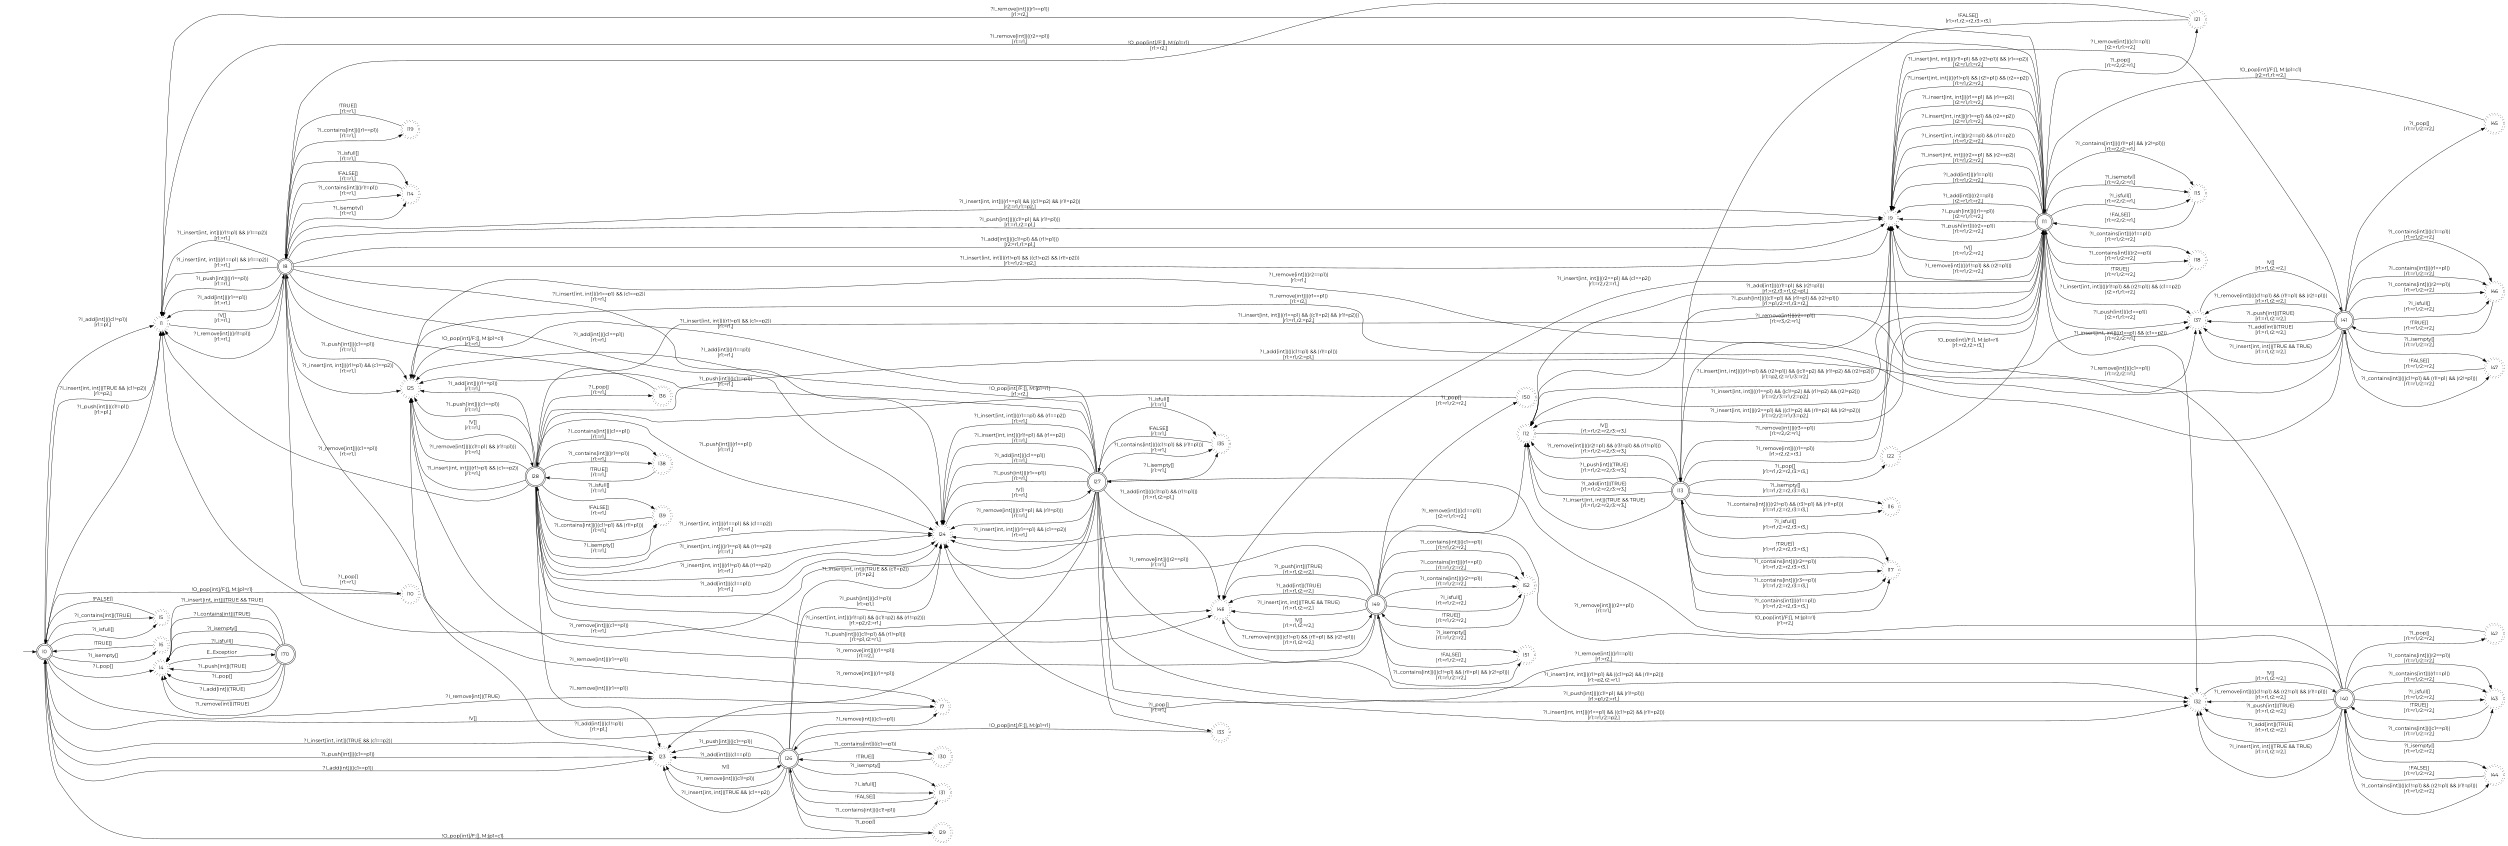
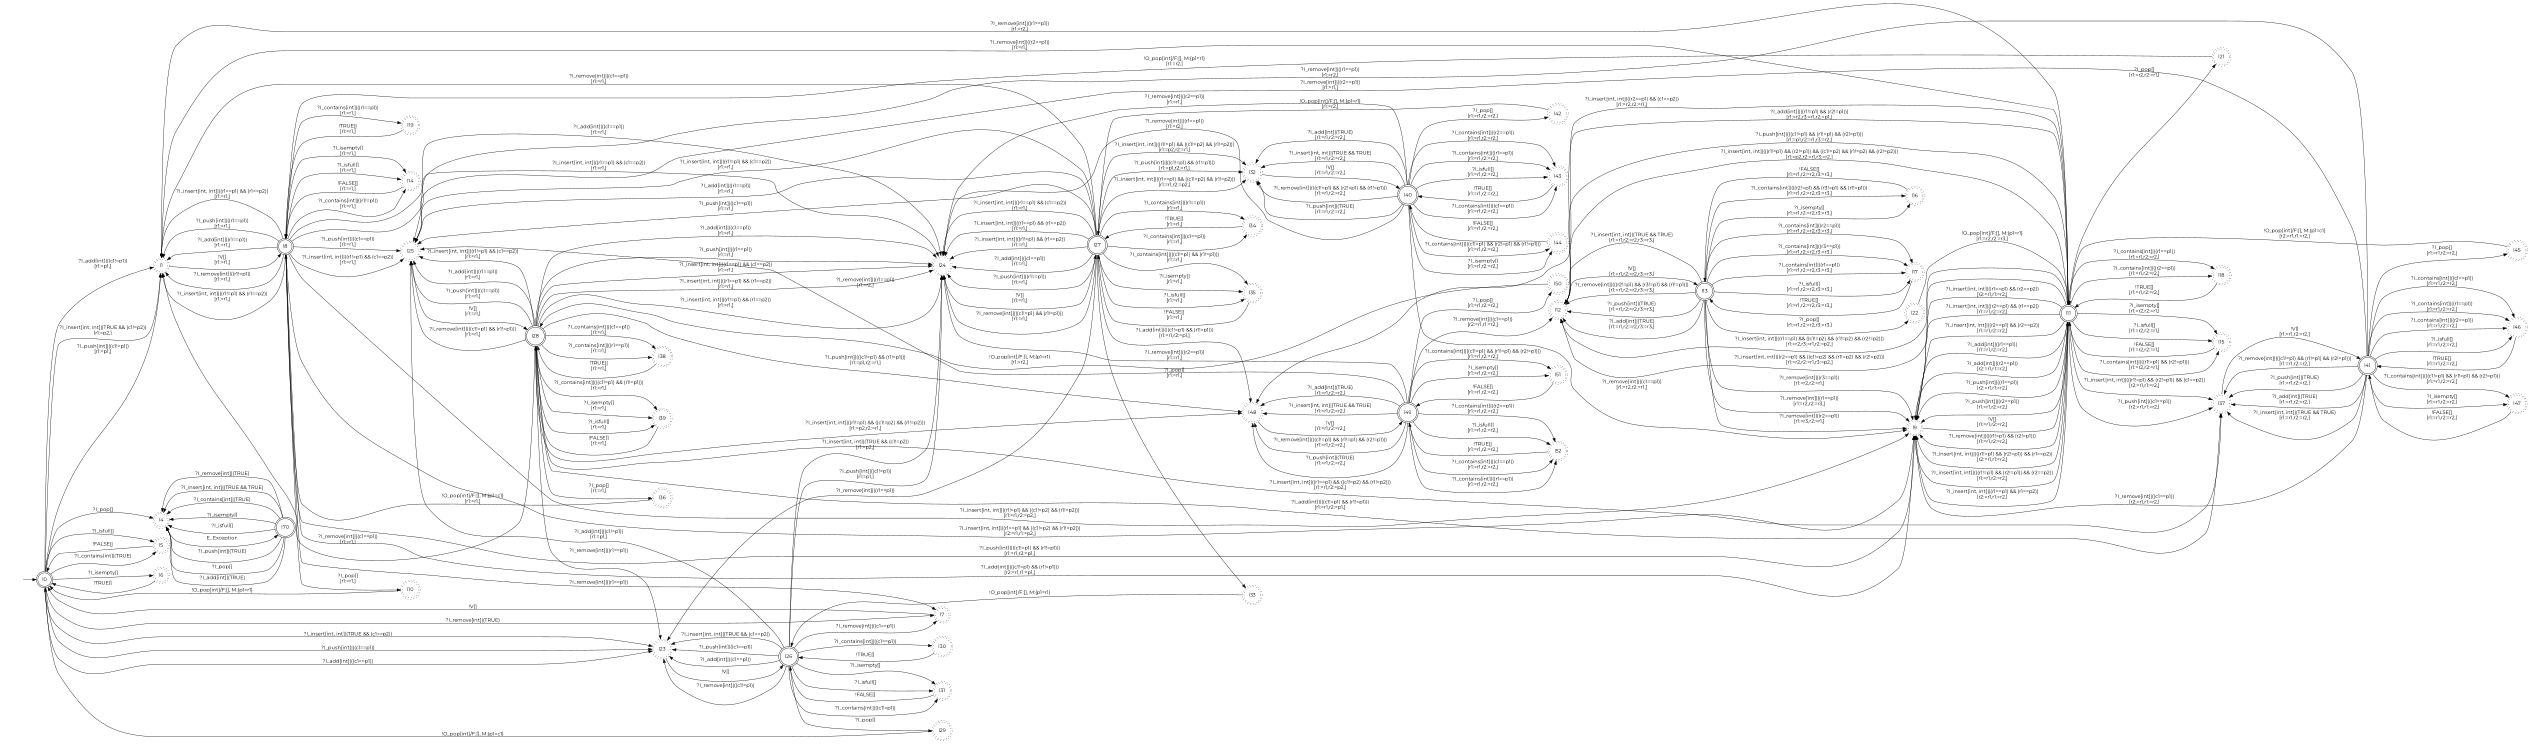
edge "l21" -> "l13": now "l16" -> "l13"
node "l34": added
edge "l11" -> "l32": removed, label "?I_insert[int, int]|((r1==p1) && (c1==p2)) [r1:=r2,r2:=r1,]"
